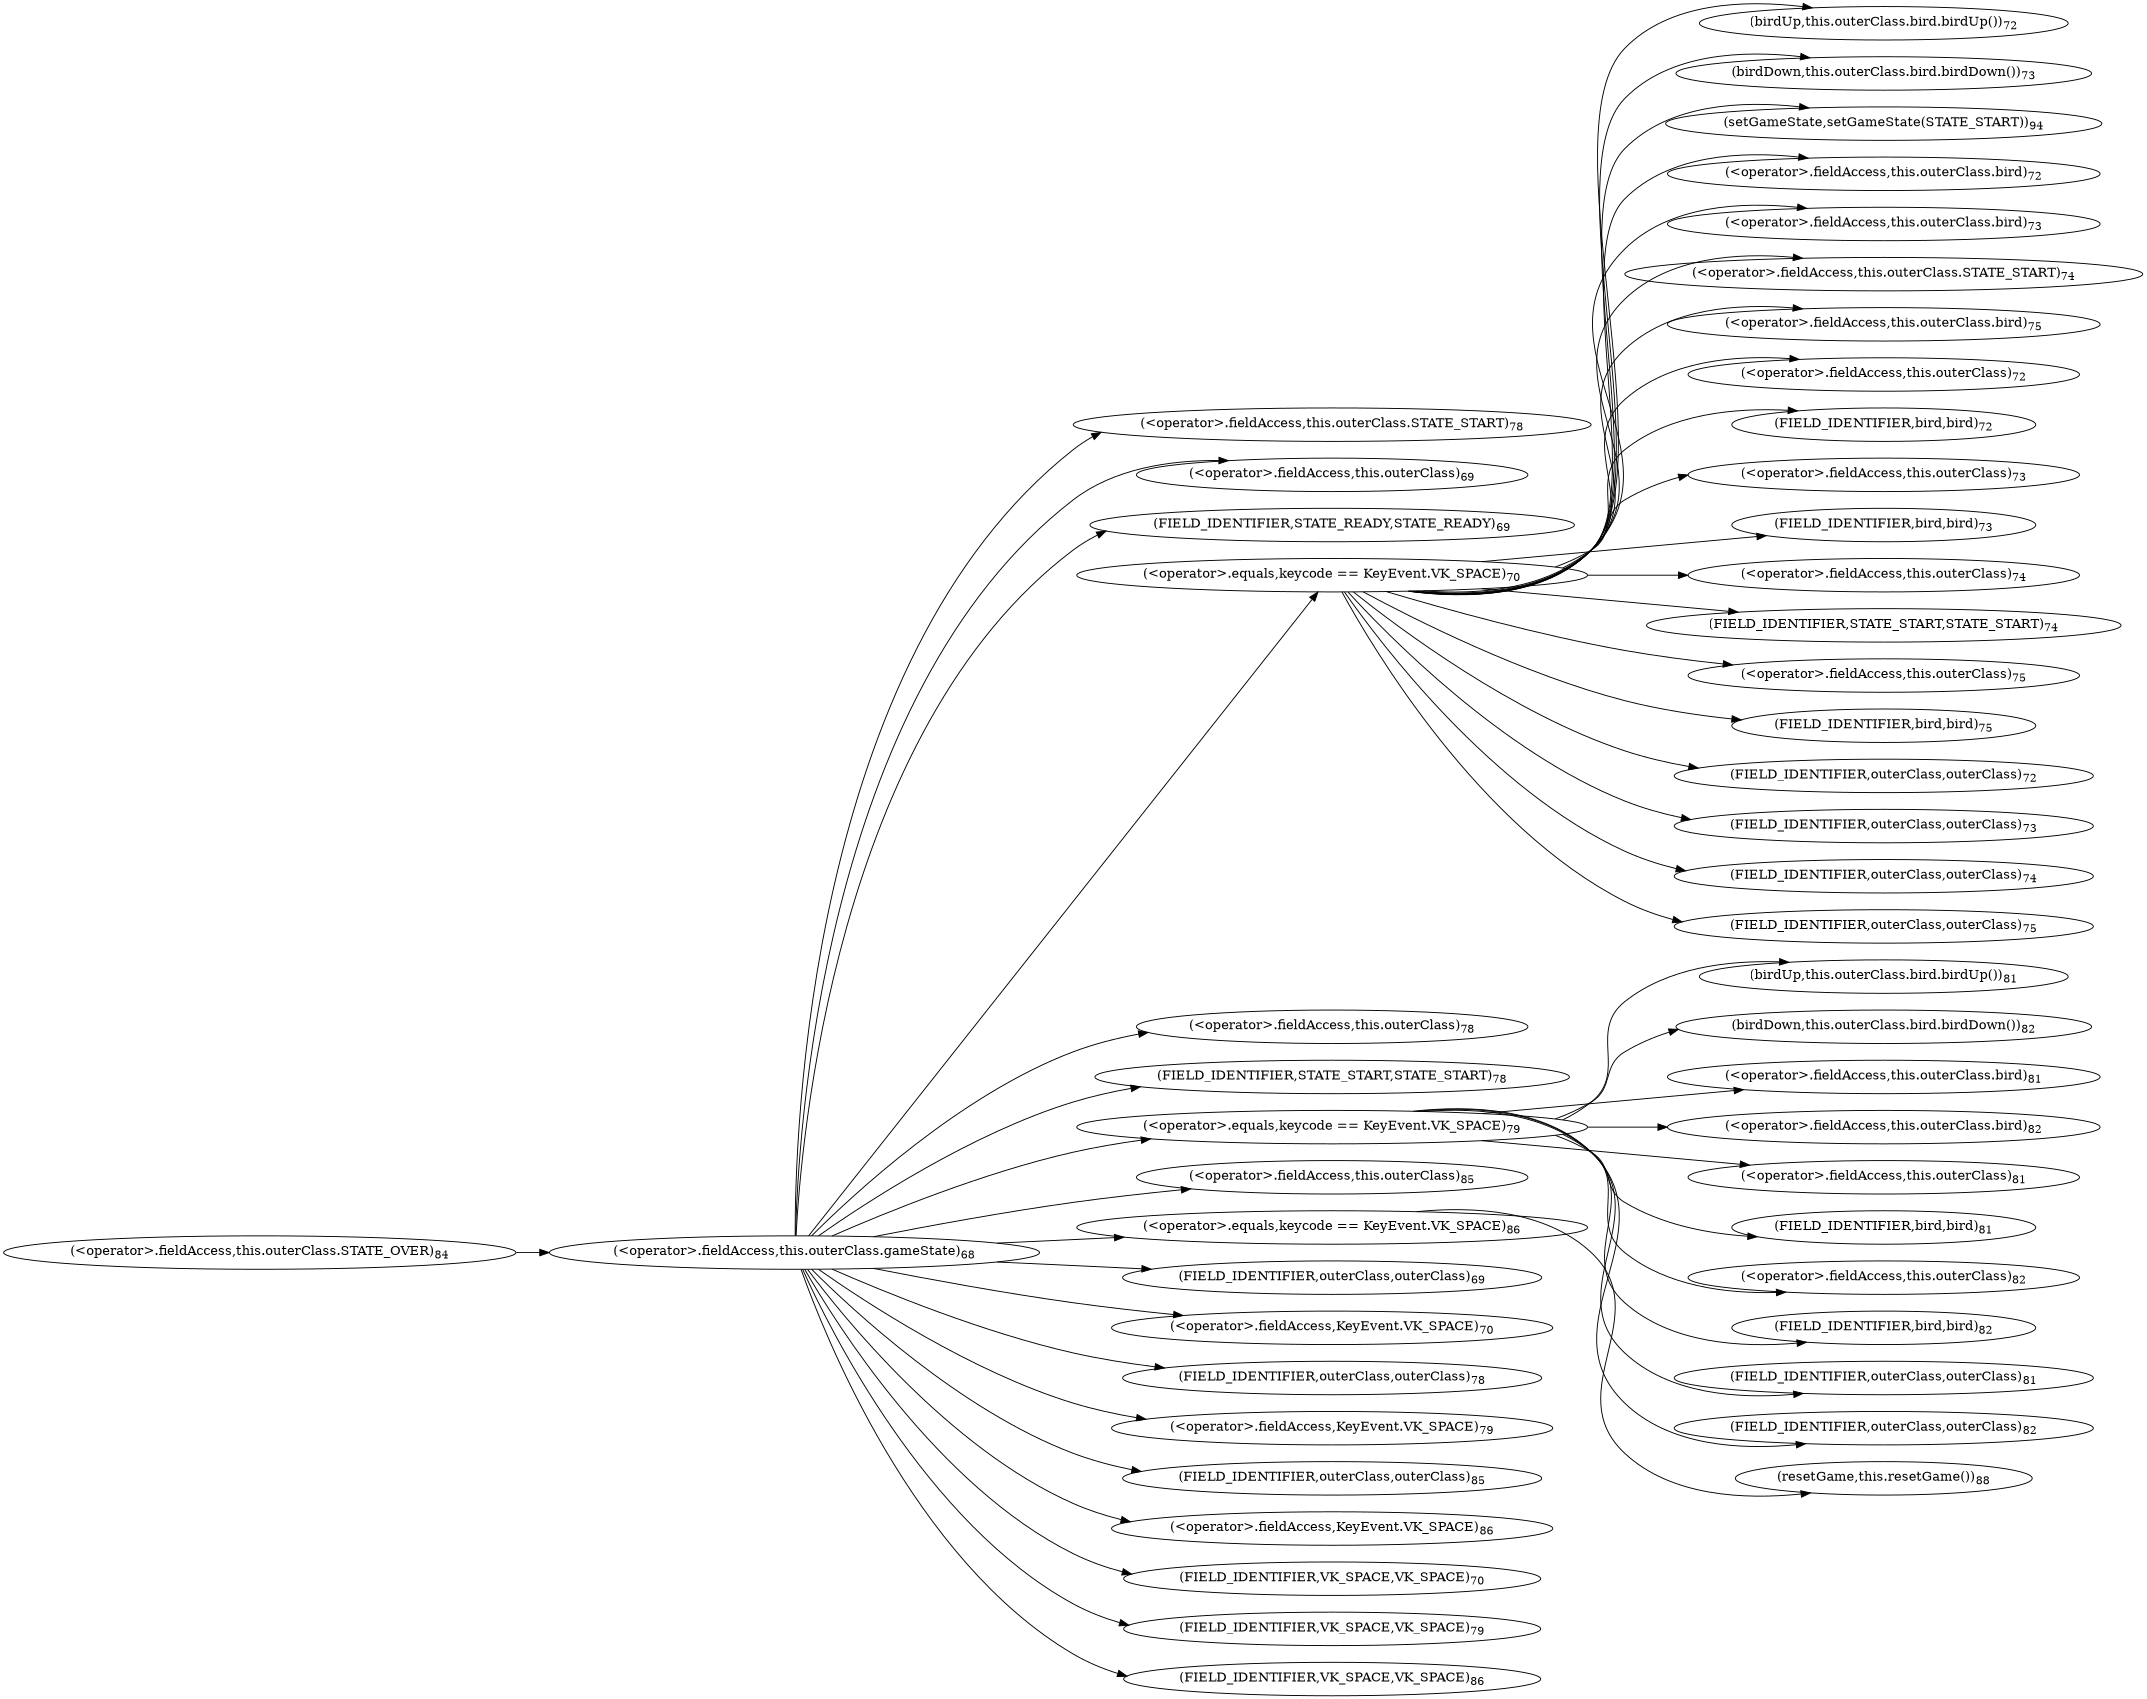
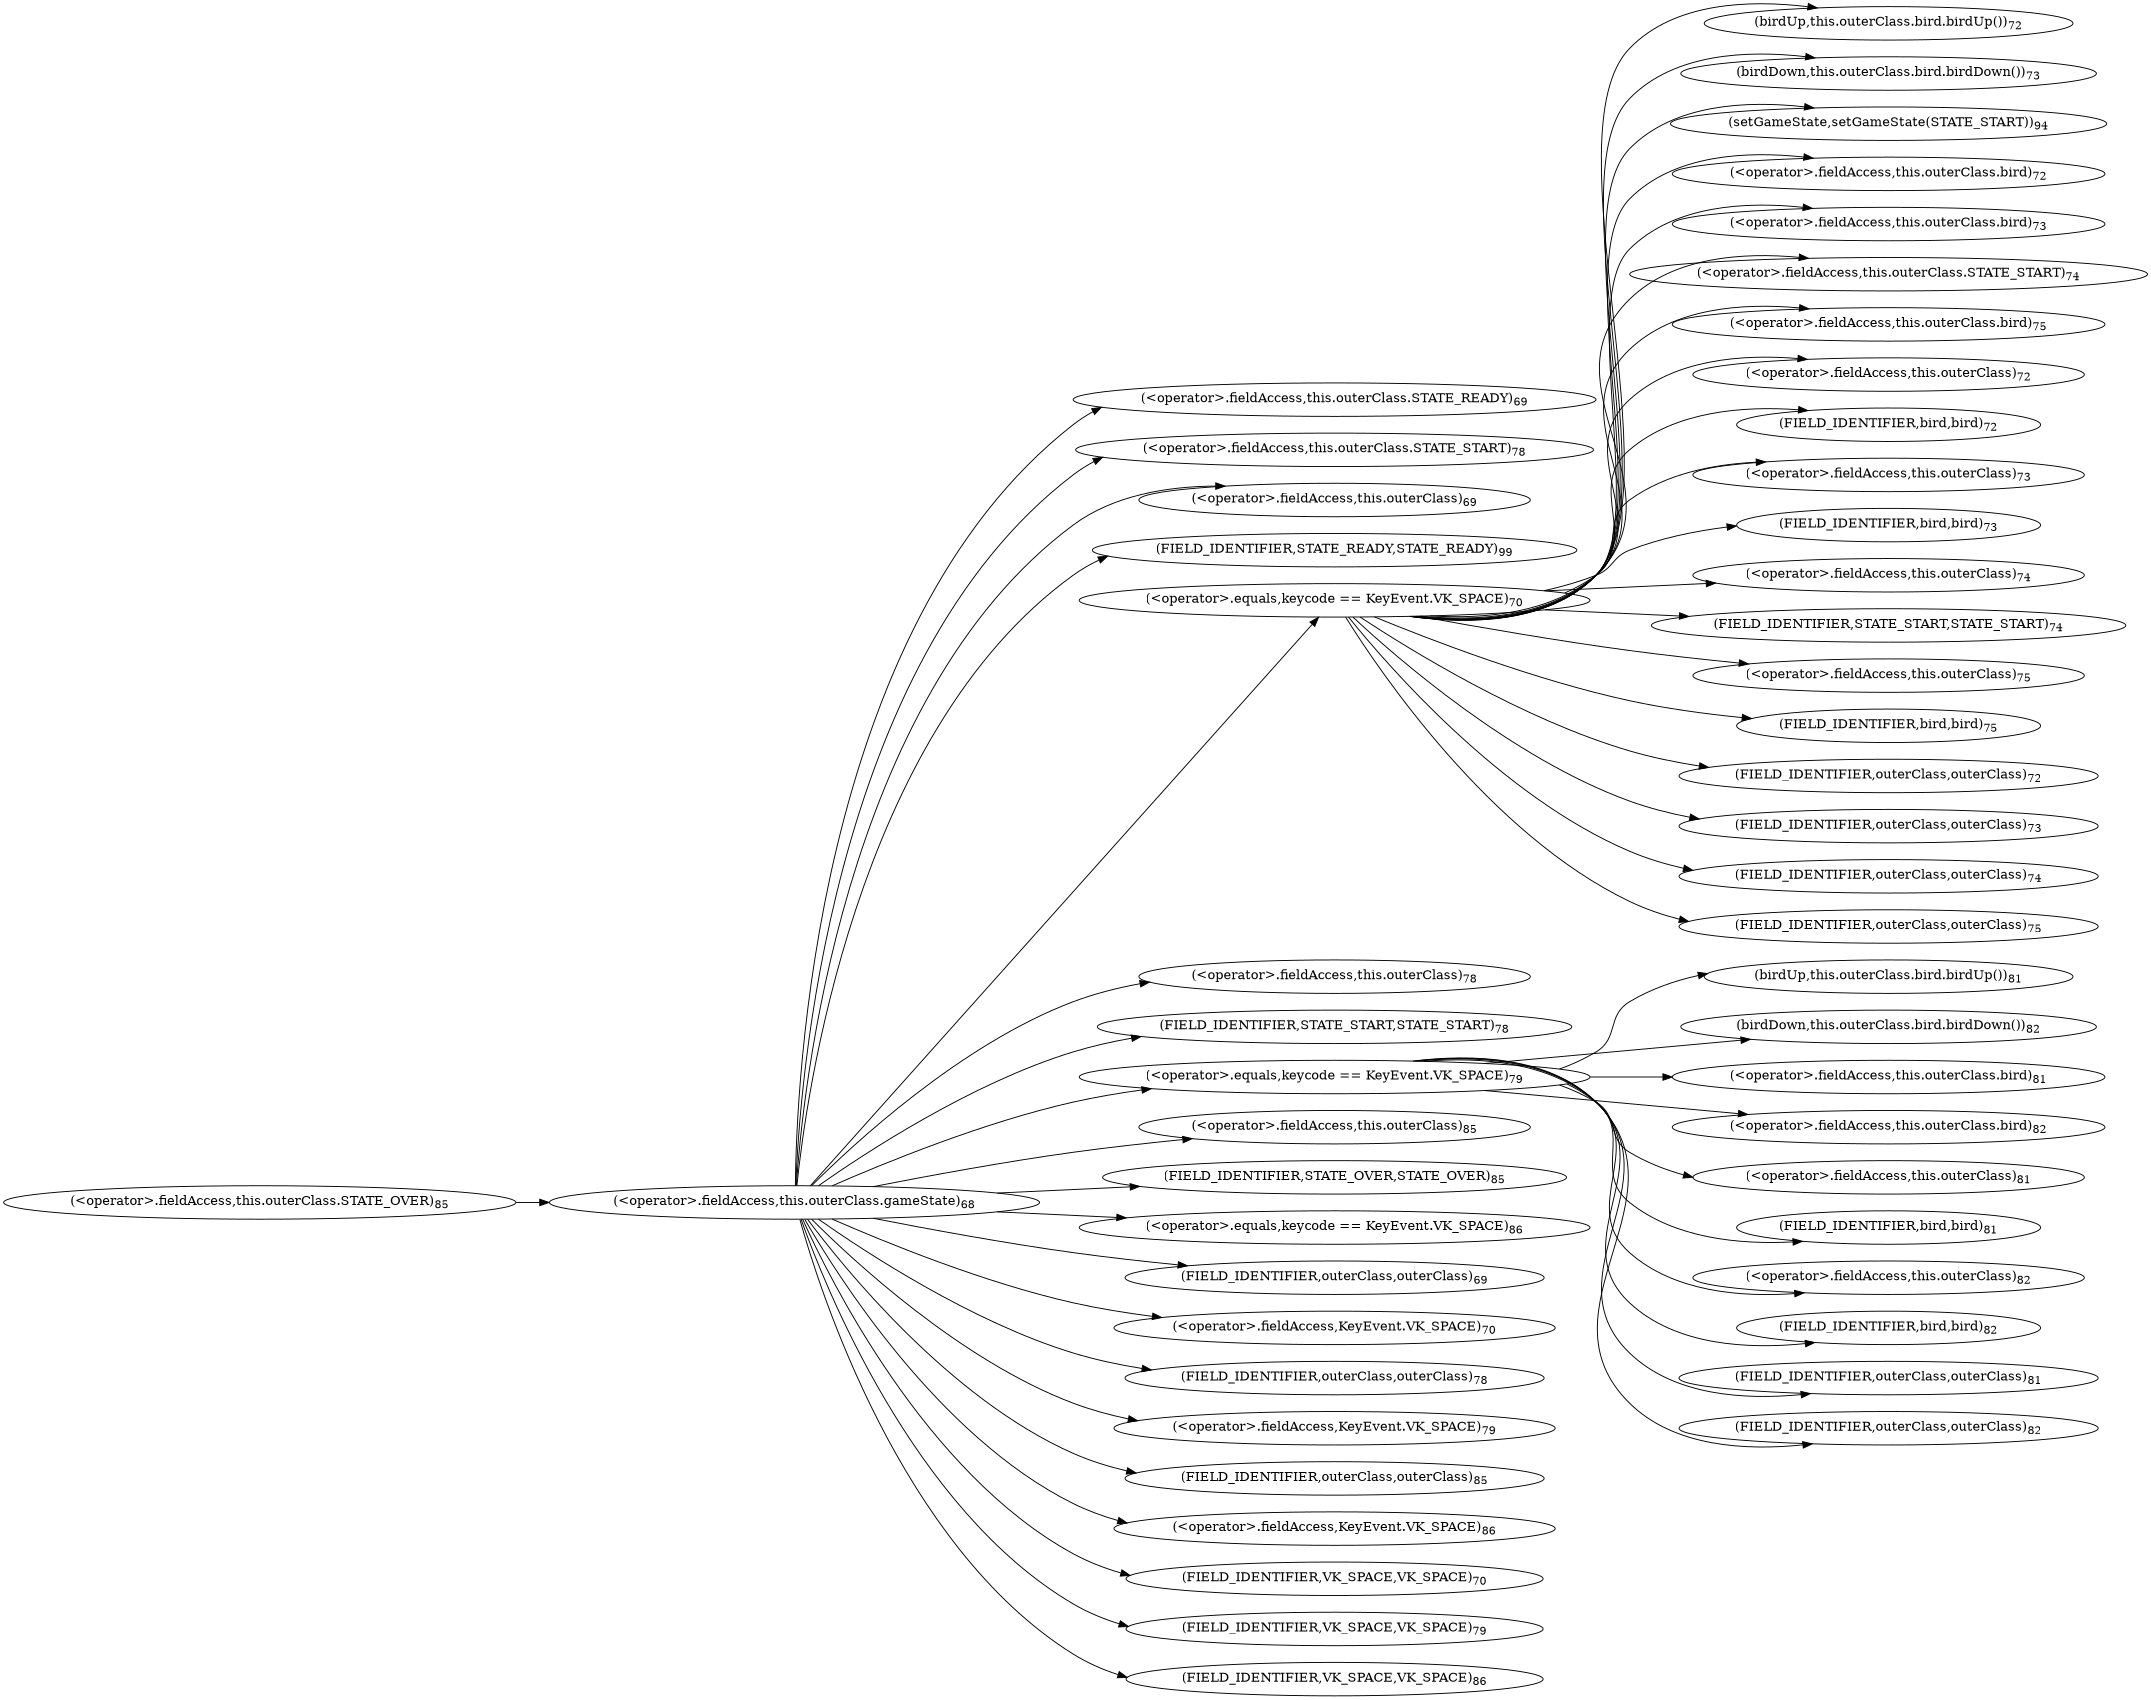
node "(<operator>.fieldAccess,this.outerClass.STATE_READY)": added
node "(FIELD_IDENTIFIER,STATE_READY,STATE_READY)": text "69" -> "99"
node "(FIELD_IDENTIFIER,STATE_OVER,STATE_OVER)": added
node "(<operator>.fieldAccess,this.outerClass.STATE_OVER)": text "84" -> "85"
node "(resetGame,this.resetGame())": removed
